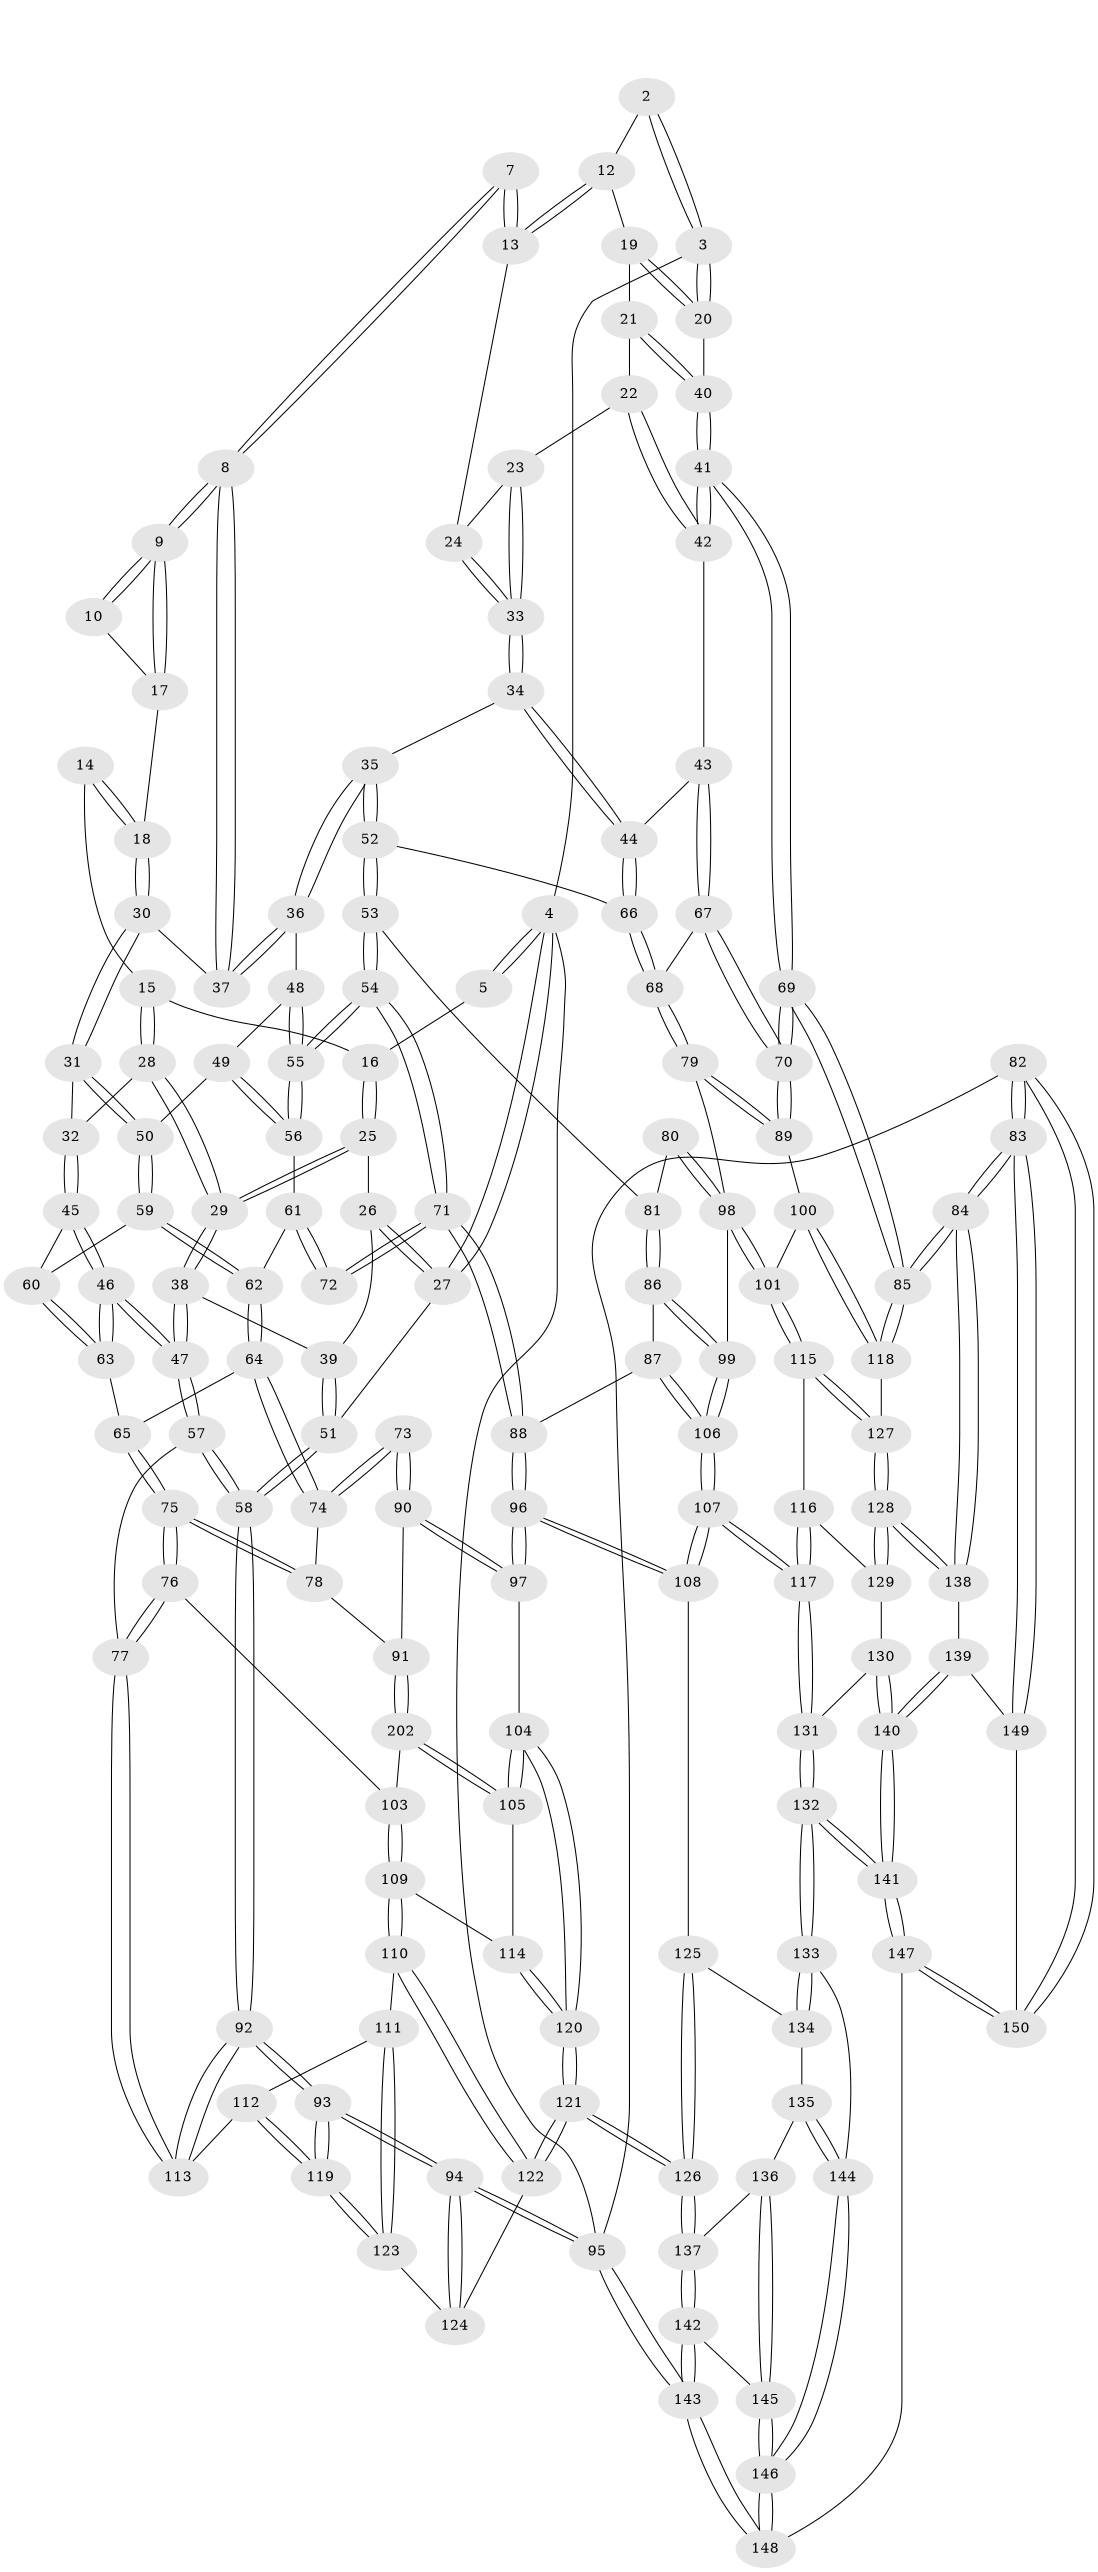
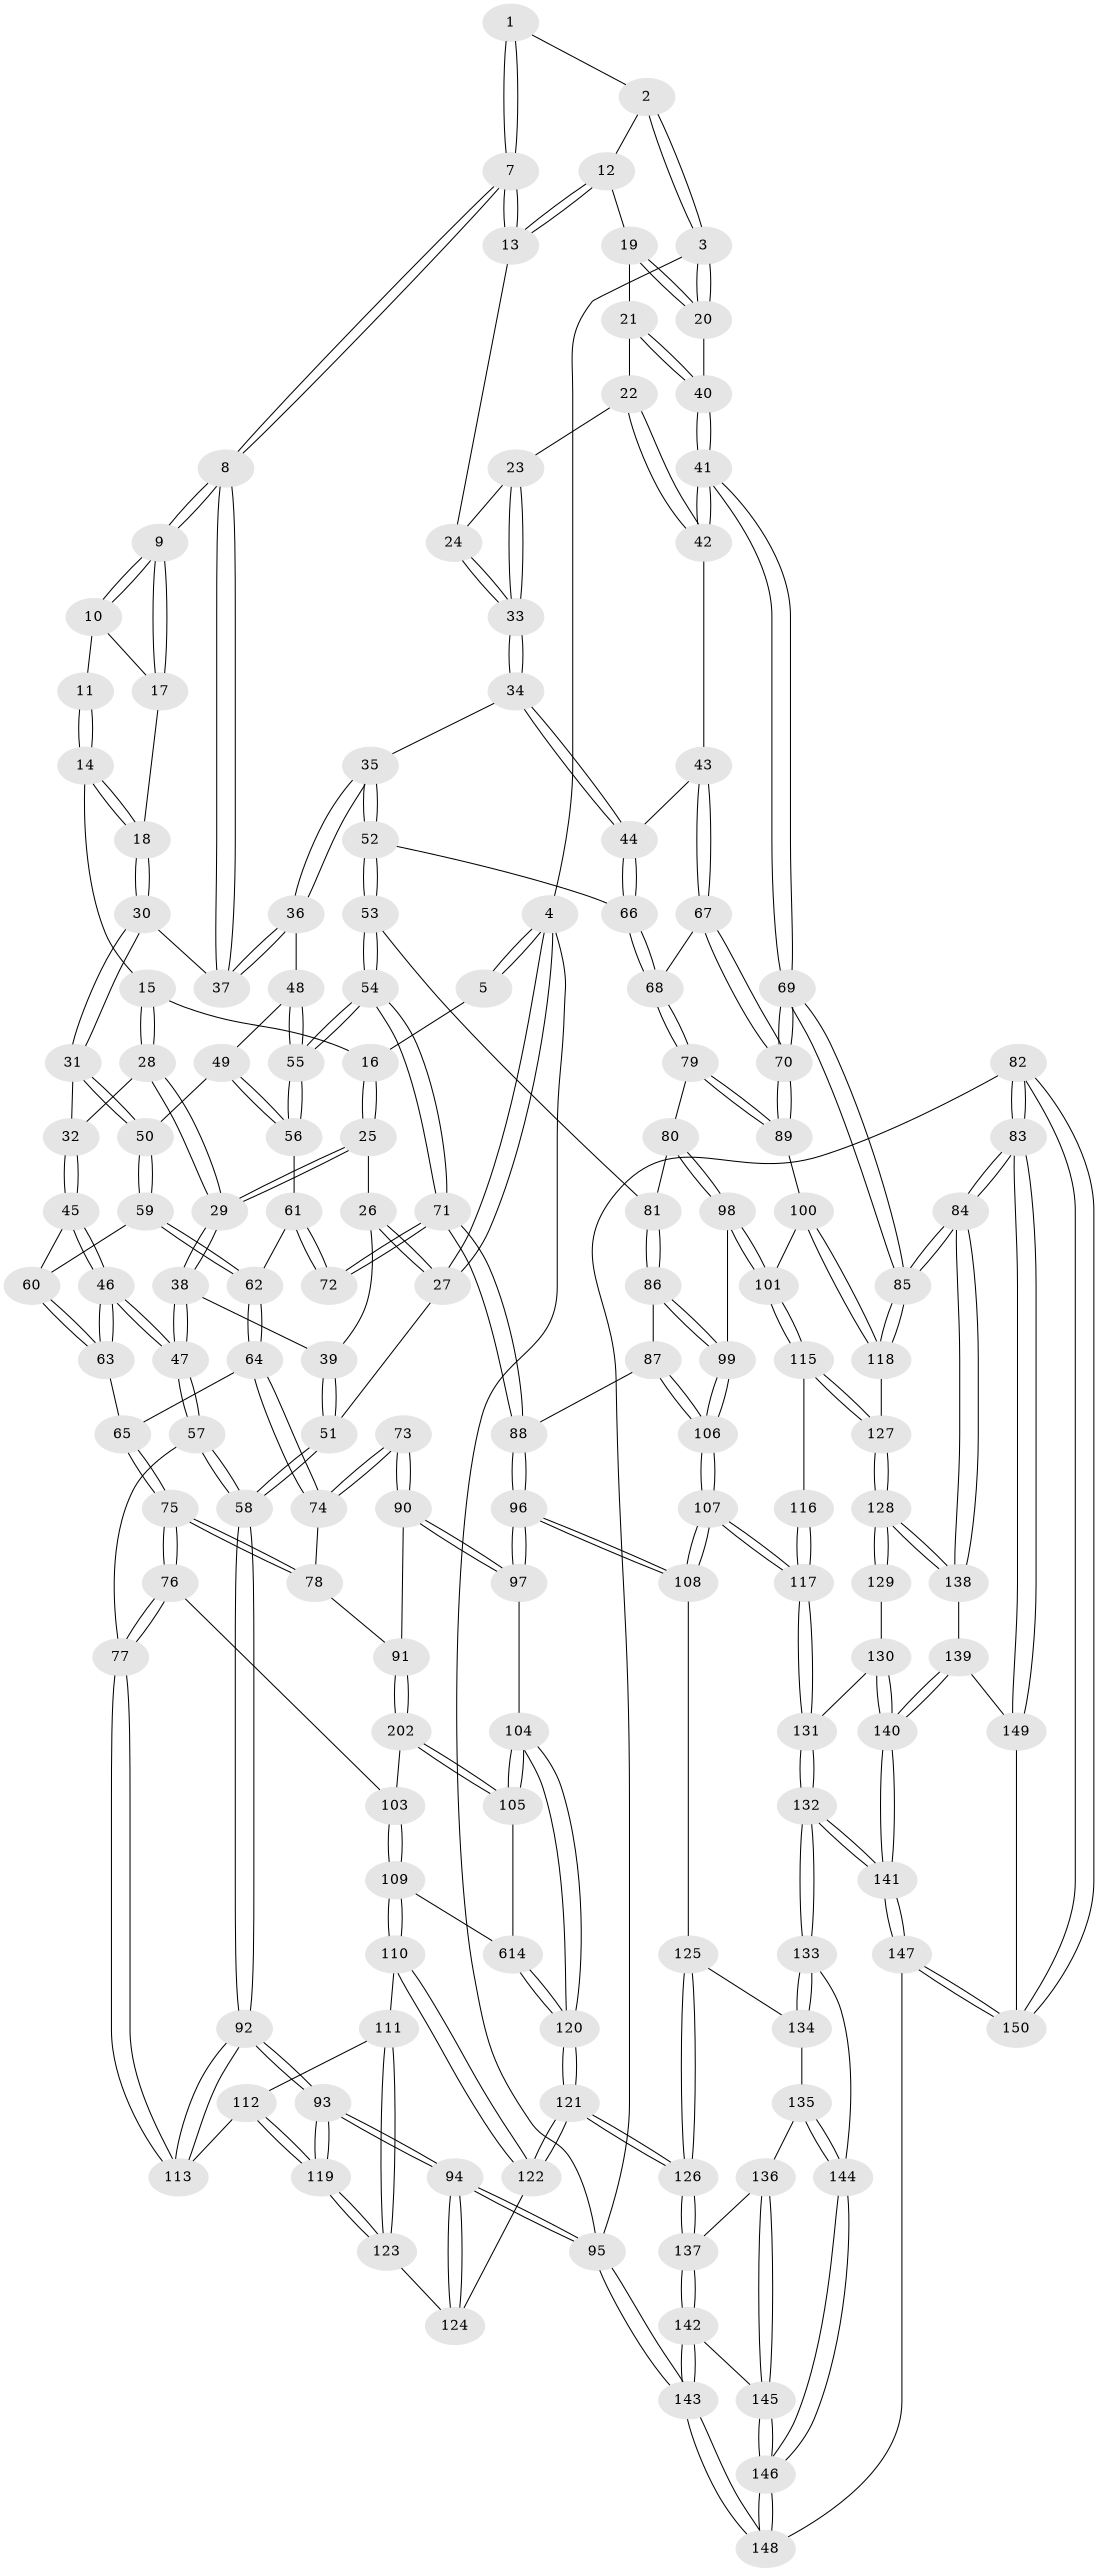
node "1": added
node "11": added
edge "79" -- "98": now "79" -- "80"
edge "116" -- "129": removed
node "114": label "114" -> "614"
